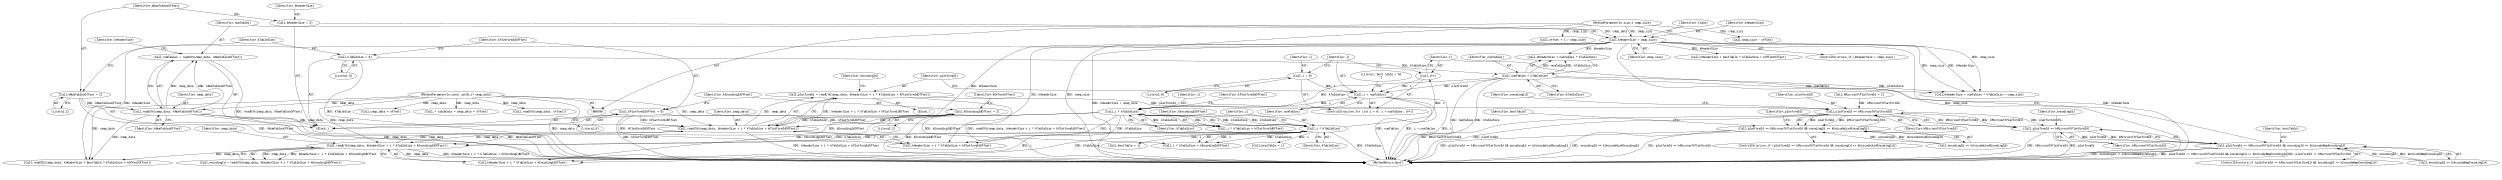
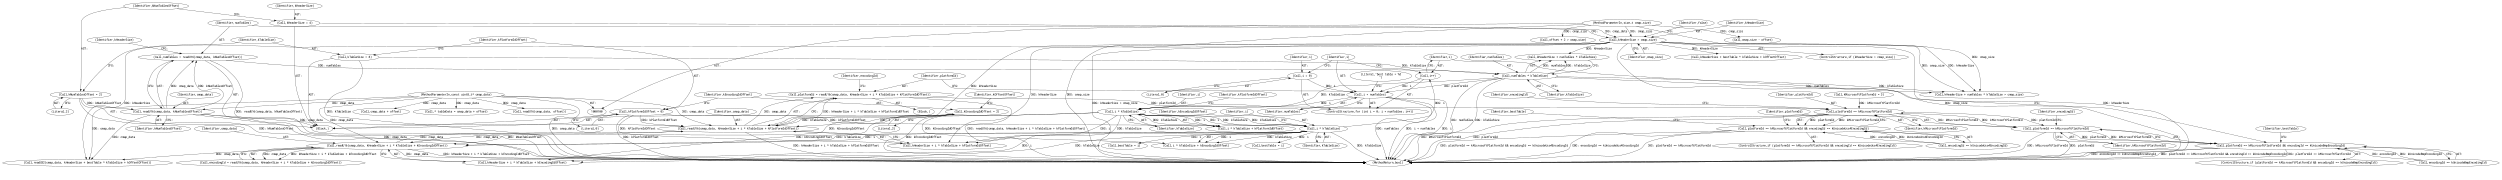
edge "(Call,numTables = readU16(cmap_data, kNumTablesOffset))" -> "(Call,numTables * kTableSize)": added, label "DDG: numTables"
node "(Literal,8)": removed
